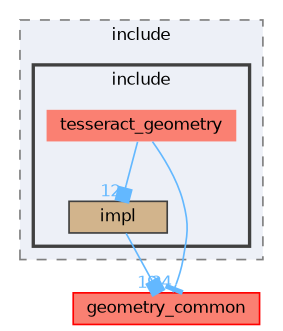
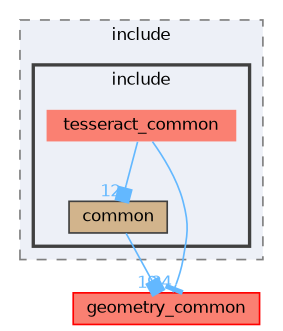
node "tesseract_geometry": label "tesseract_geometry" -> "tesseract_common"
node "impl": label "impl" -> "common"
